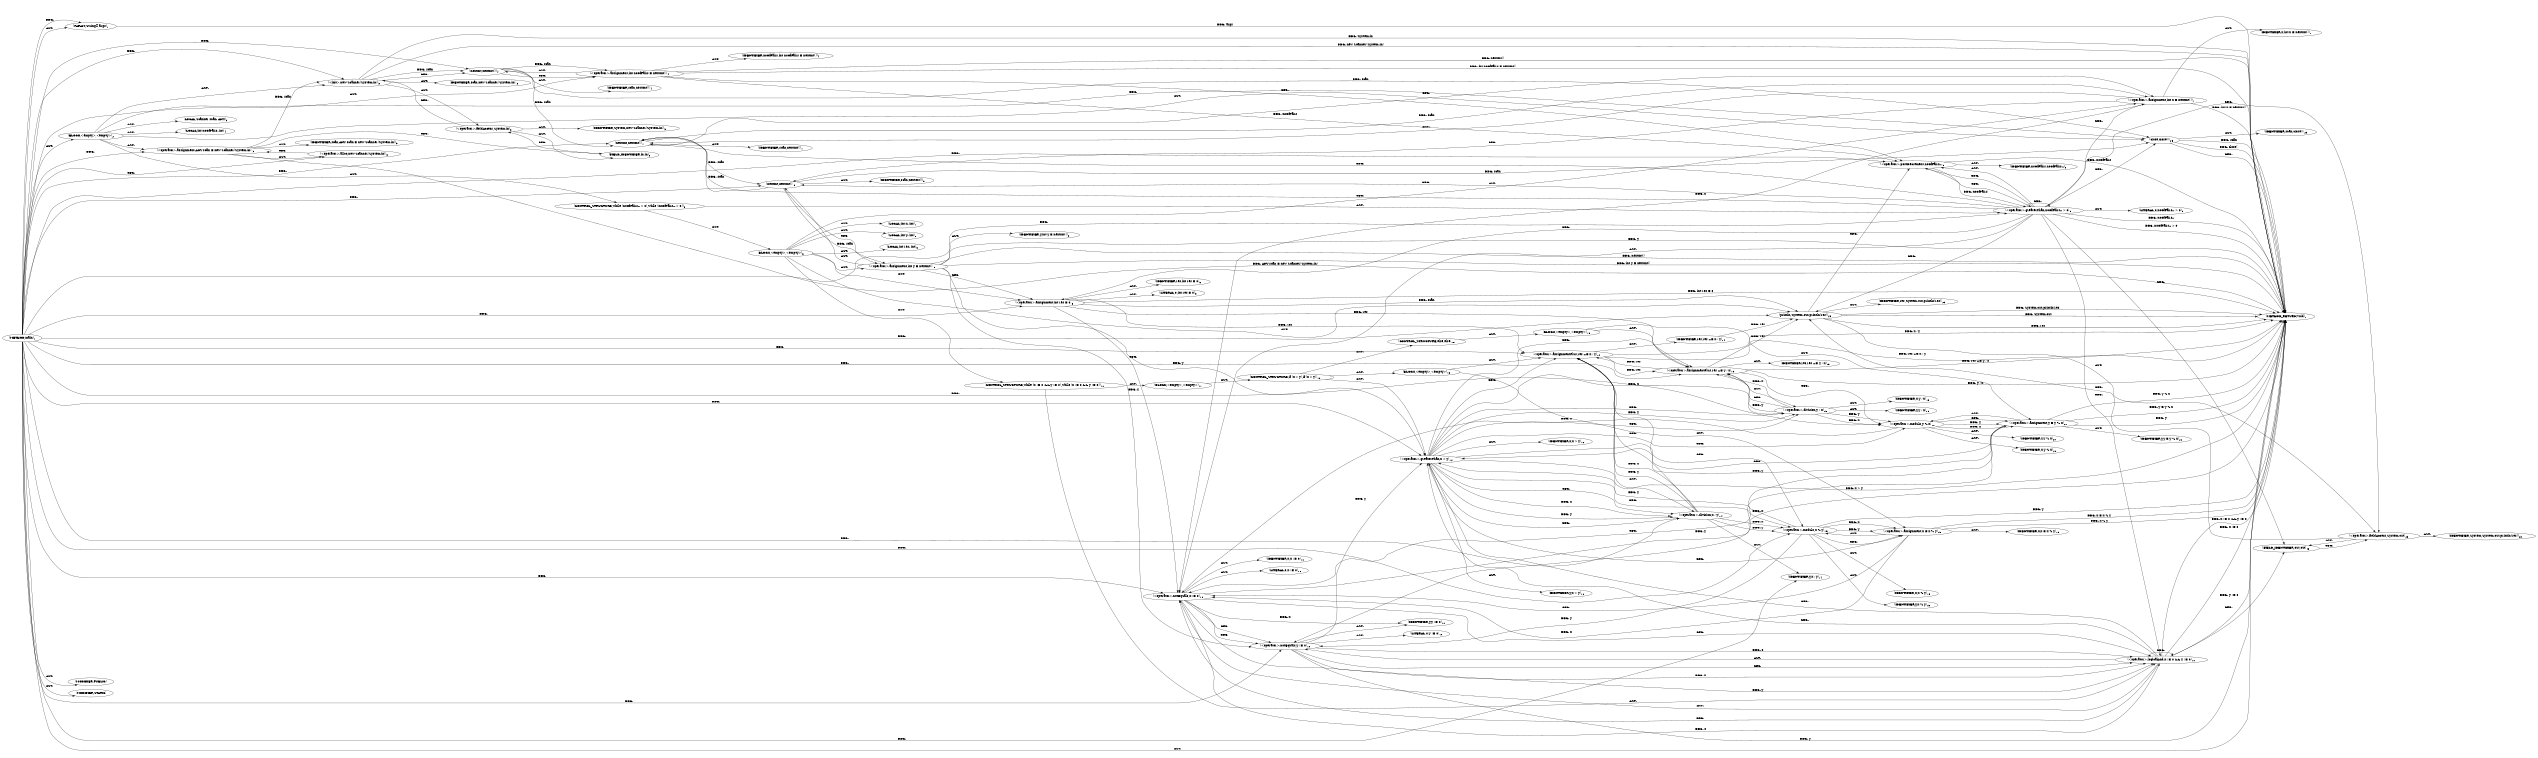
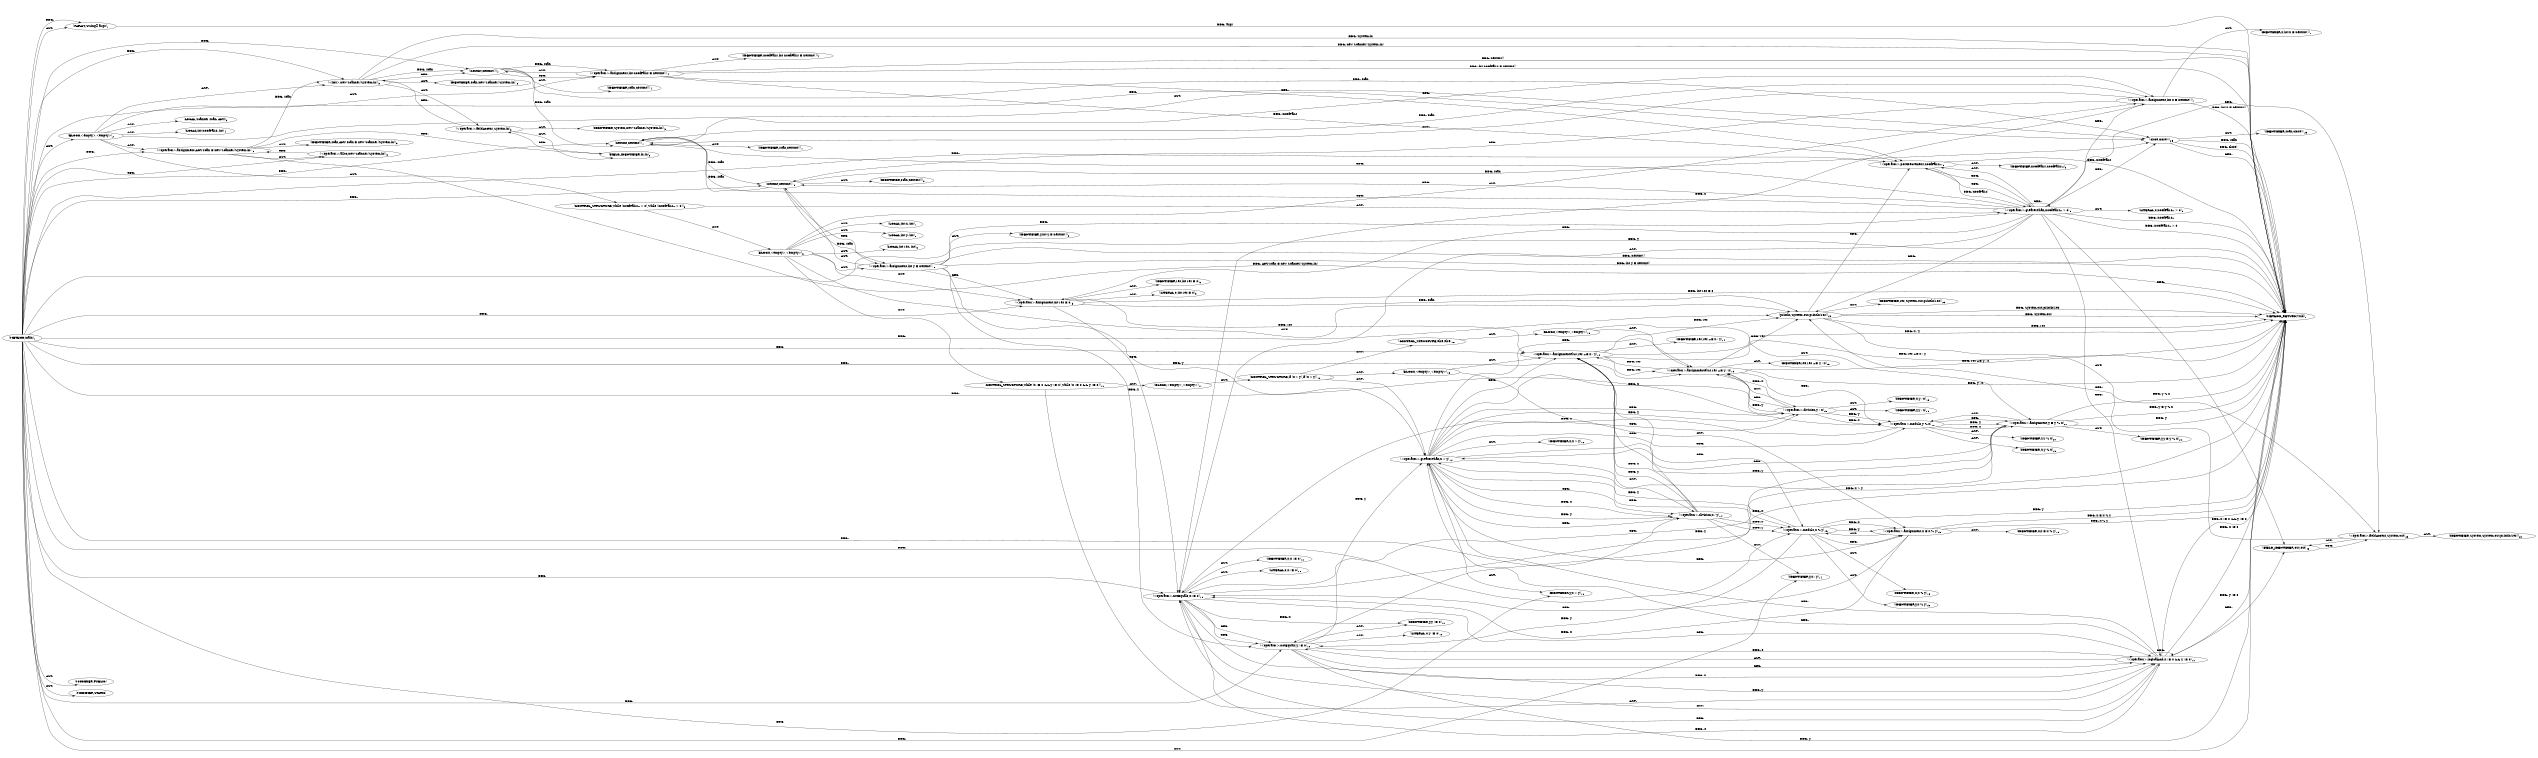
edge "(<operator>.assignment,int res = 0)" -> "(<operator>.assignmentPlus,res += y / x)": removed, label "DDG: res"
edge "(IDENTIFIER,res,res += x / y)" -> "(println,System.out.println(res))": now "(<operator>.assignmentPlus,res += x / y)" -> "(println,System.out.println(res))"
edge "(METHOD,main)" -> "(<operator>.greaterThan,x > y)": now "(METHOD,main)" -> "(IDENTIFIER,y,x > y)"
